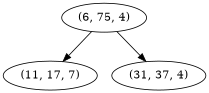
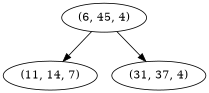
node "(6, 75, 4)": label "(6, 75, 4)" -> "(6, 45, 4)"
node "(11, 17, 7)": label "(11, 17, 7)" -> "(11, 14, 7)"
